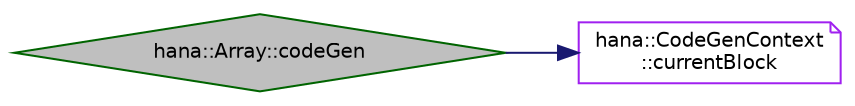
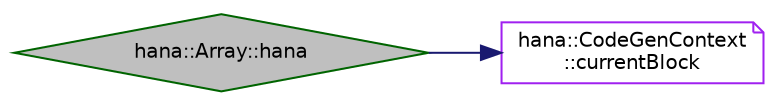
node "hana::Array::codeGen": label "hana::Array::codeGen" -> "hana::Array::hana"
